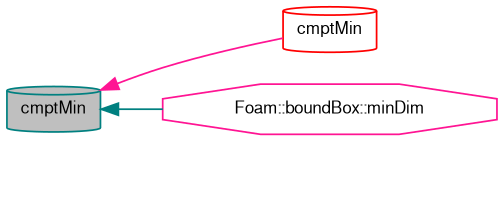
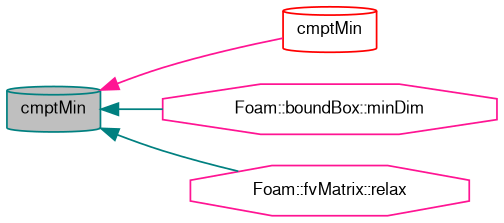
node "Foam::fvMatrix::relax": added
